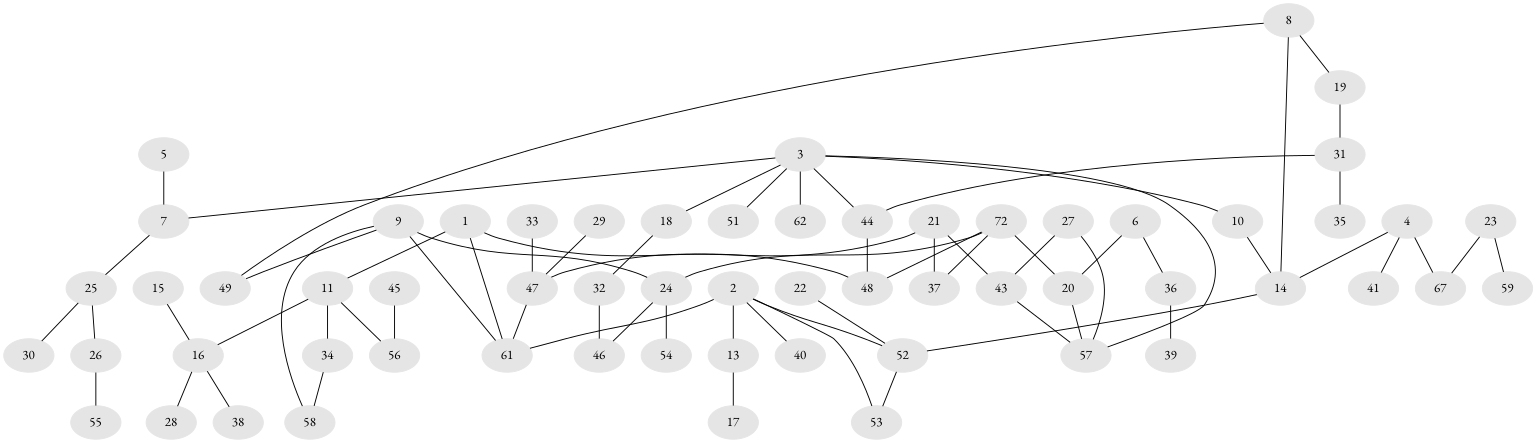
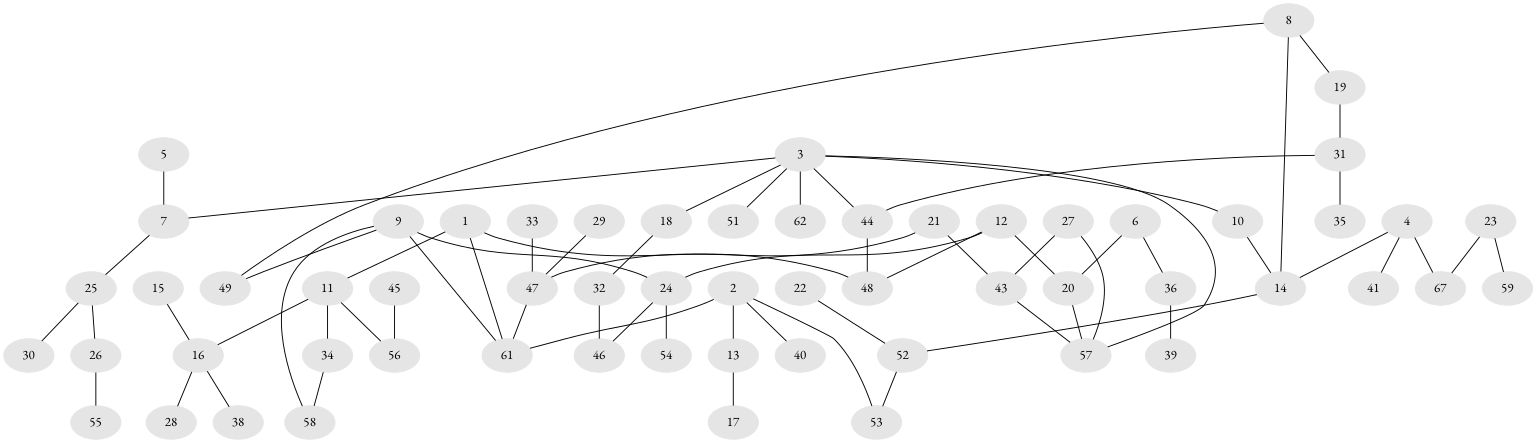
node "72": label "72" -> "12"
node "37": removed
edge "2" -- "52": removed
